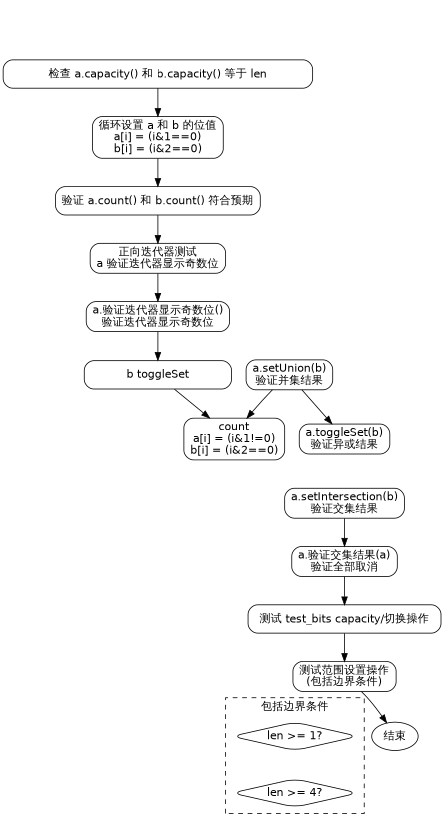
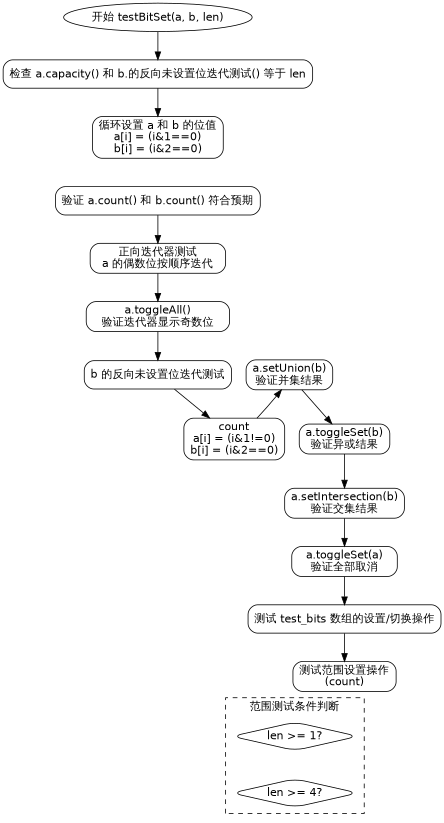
node "开始 testBitSet(a, b, len)": added
node "检查 a.capacity() 和 b.capacity() 等于 len": label "检查 a.capacity() 和 b.capacity() 等于 len" -> "检查 a.capacity() 和 b.的反向未设置位迭代测试() 等于 len"
edge "循环设置 a 和 b 的位值 a[i] = (i&1==0) b[i] = (i&2==0)" -> "验证 a.count() 和 b.count() 符合预期": removed
node "正向迭代器测试 a 验证迭代器显示奇数位": label "正向迭代器测试 a 验证迭代器显示奇数位" -> "正向迭代器测试 a 的偶数位按顺序迭代"
node "a.验证迭代器显示奇数位() 验证迭代器显示奇数位": label "a.验证迭代器显示奇数位() 验证迭代器显示奇数位" -> "a.toggleAll() 验证迭代器显示奇数位"
node "b toggleSet": label "b toggleSet" -> "b 的反向未设置位迭代测试"
edge "a.setUnion(b) 验证并集结果" -> "count a[i] = (i&1!=0) b[i] = (i&2==0)": reversed
edge "a.toggleSet(b) 验证异或结果" -> "a.setIntersection(b) 验证交集结果": added
node "a.验证交集结果(a) 验证全部取消": label "a.验证交集结果(a) 验证全部取消" -> "a.toggleSet(a) 验证全部取消"
node "测试 test_bits capacity/切换操作": label "测试 test_bits capacity/切换操作" -> "测试 test_bits 数组的设置/切换操作"
node "测试范围设置操作 (包括边界条件)": label "测试范围设置操作 (包括边界条件)" -> "测试范围设置操作 (count)"
cluster "包括边界条件": label "包括边界条件" -> "范围测试条件判断"
node "结束": removed
